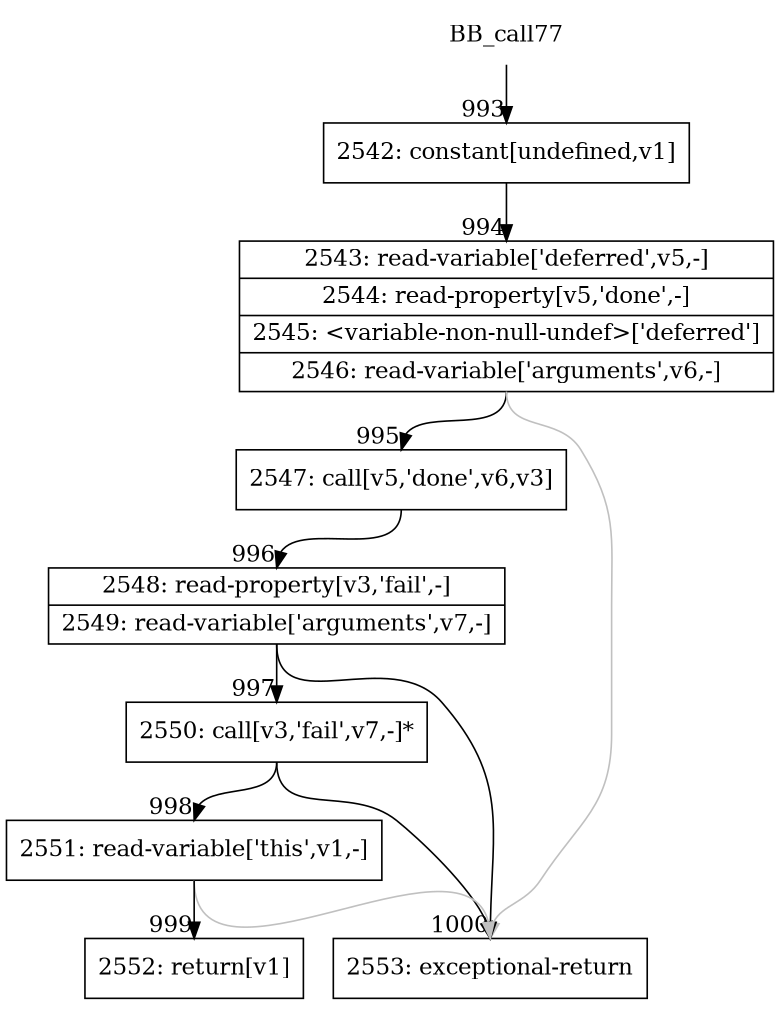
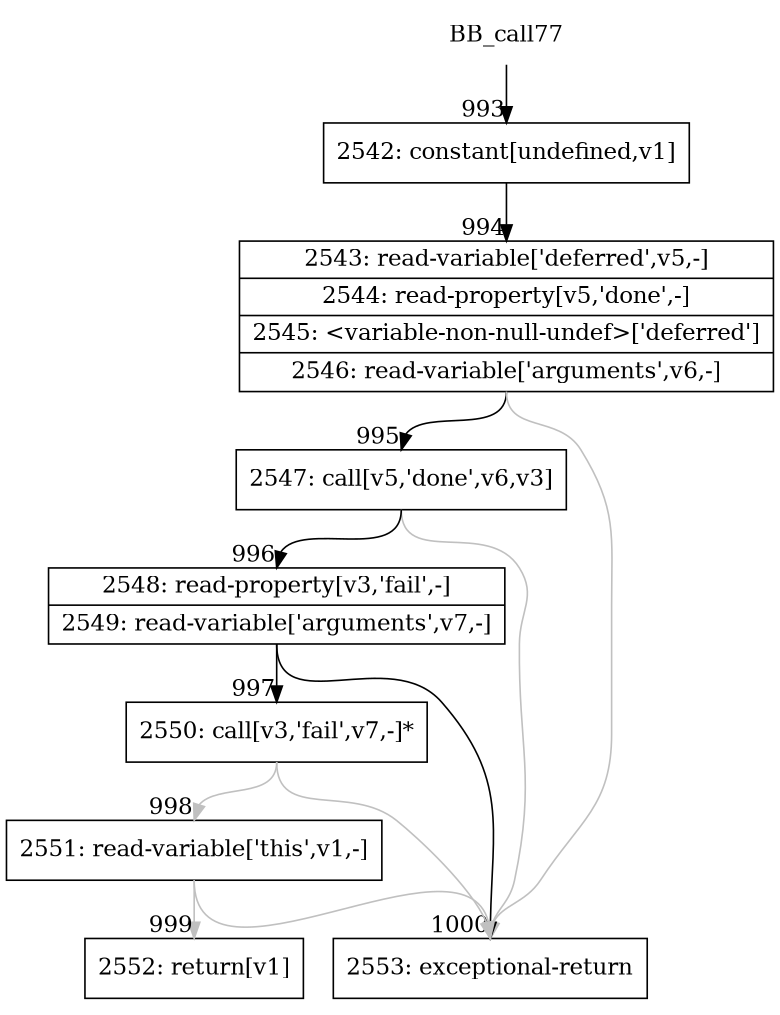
edge "2547: call[v5,'done',v6,v3]" -> "2553: exceptional-return": added
edge "2550: call[v3,'fail',v7,-]*" -> "2551: read-variable['this',v1,-]": color black -> gray
edge "2550: call[v3,'fail',v7,-]*" -> "2553: exceptional-return": color black -> gray
edge "2551: read-variable['this',v1,-]" -> "2552: return[v1]": color black -> gray
